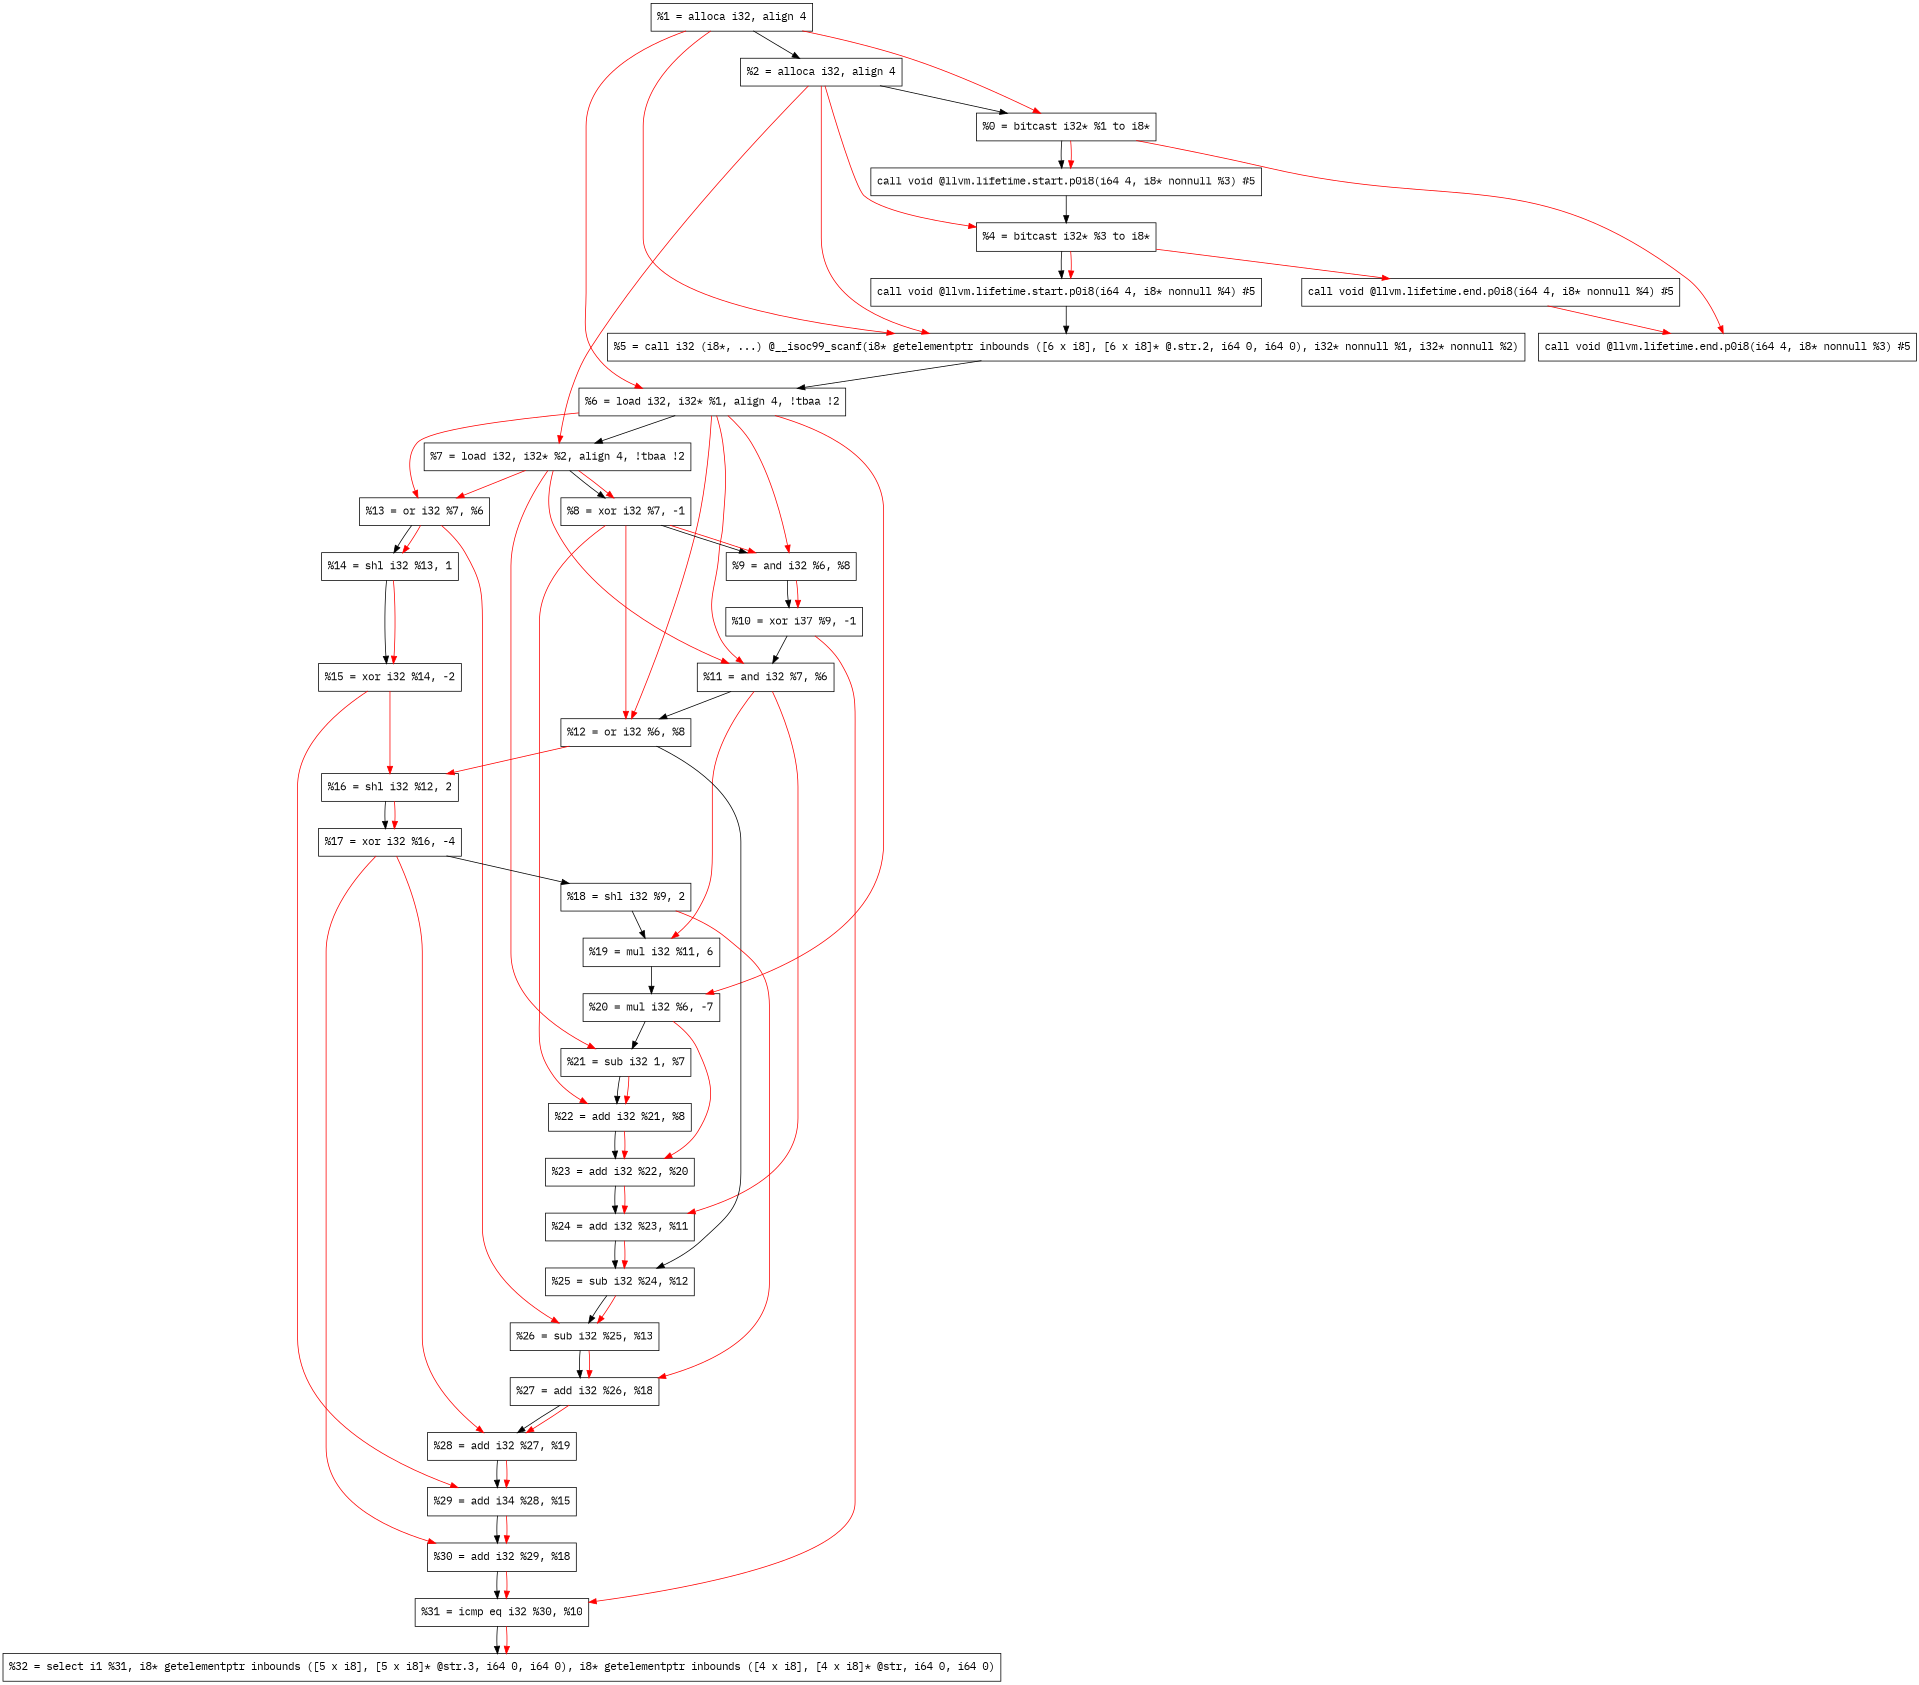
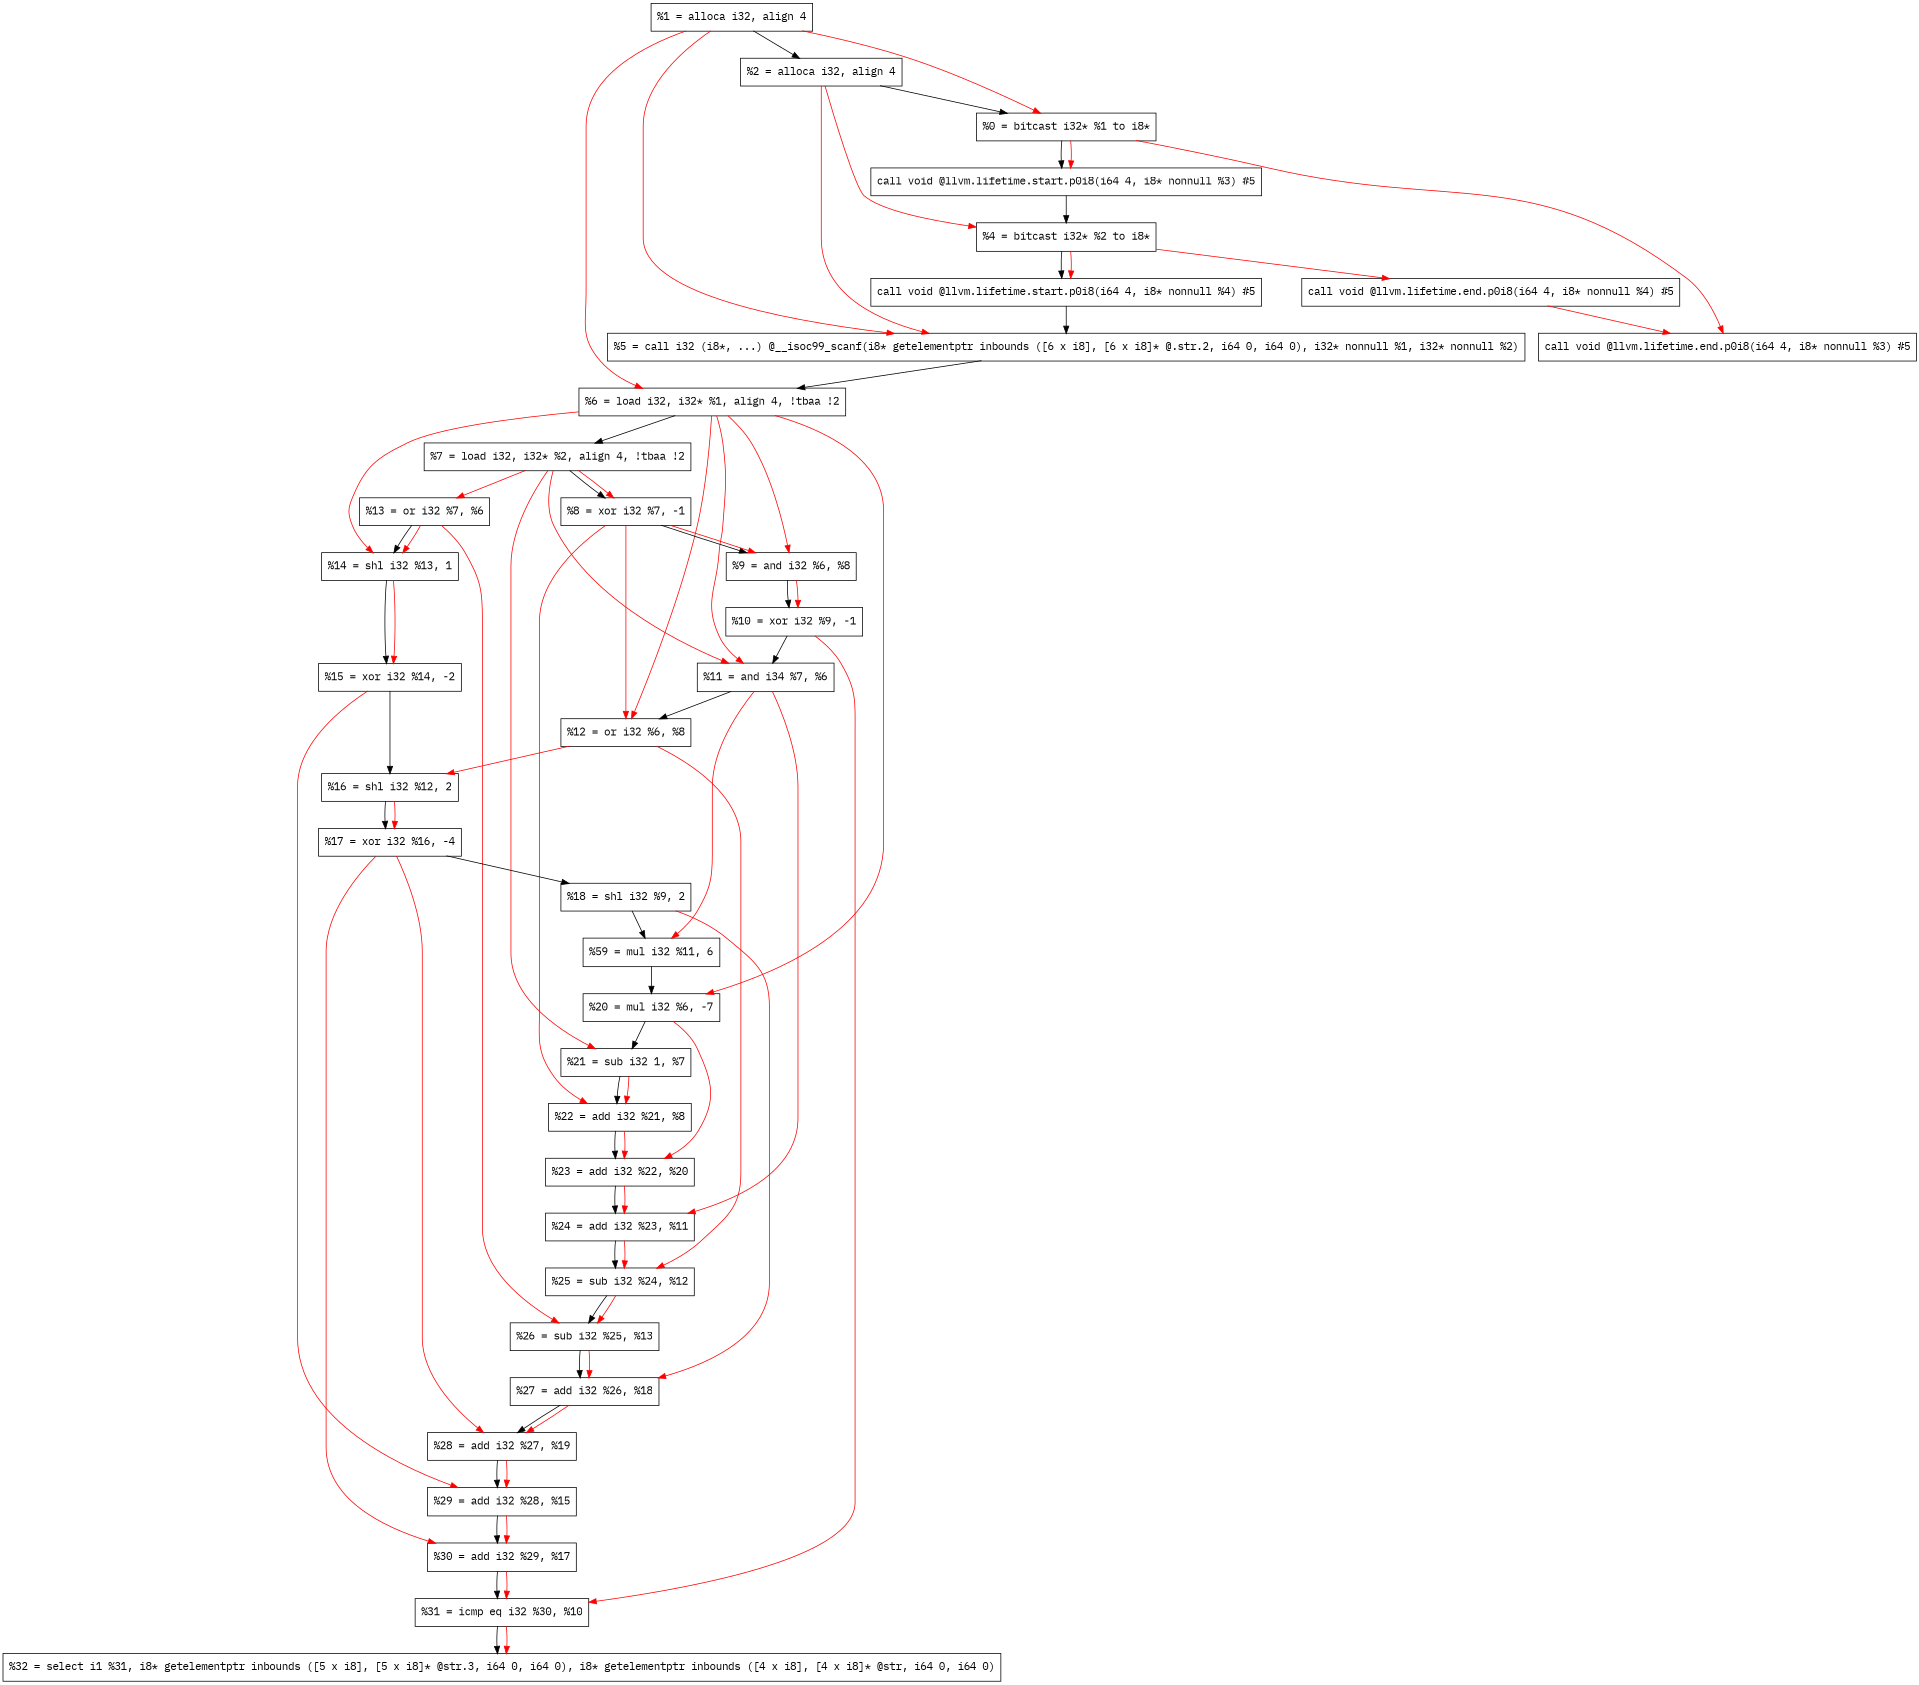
node "%4 = bitcast i32* %3 to i8*": label "%4 = bitcast i32* %3 to i8*" -> "%4 = bitcast i32* %2 to i8*"
edge "%2 = alloca i32, align 4" -> "%7 = load i32, i32* %2, align 4, !tbaa !2": removed
edge "%6 = load i32, i32* %1, align 4, !tbaa !2" -> "%13 = or i32 %7, %6": now "%6 = load i32, i32* %1, align 4, !tbaa !2" -> "%14 = shl i32 %13, 1"
node "%10 = xor i37 %9, -1": label "%10 = xor i37 %9, -1" -> "%10 = xor i32 %9, -1"
node "%11 = and i32 %7, %6": label "%11 = and i32 %7, %6" -> "%11 = and i34 %7, %6"
edge "%15 = xor i32 %14, -2" -> "%16 = shl i32 %12, 2": color red -> black
node "%19 = mul i32 %11, 6": label "%19 = mul i32 %11, 6" -> "%59 = mul i32 %11, 6"
edge "%12 = or i32 %6, %8" -> "%25 = sub i32 %24, %12": color black -> red
node "%29 = add i34 %28, %15": label "%29 = add i34 %28, %15" -> "%29 = add i32 %28, %15"
node "%30 = add i32 %29, %18": label "%30 = add i32 %29, %18" -> "%30 = add i32 %29, %17"
